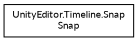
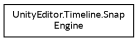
node "UnityEditor.Timeline.Snap Snap": label "UnityEditor.Timeline.Snap Snap" -> "UnityEditor.Timeline.Snap Engine"
